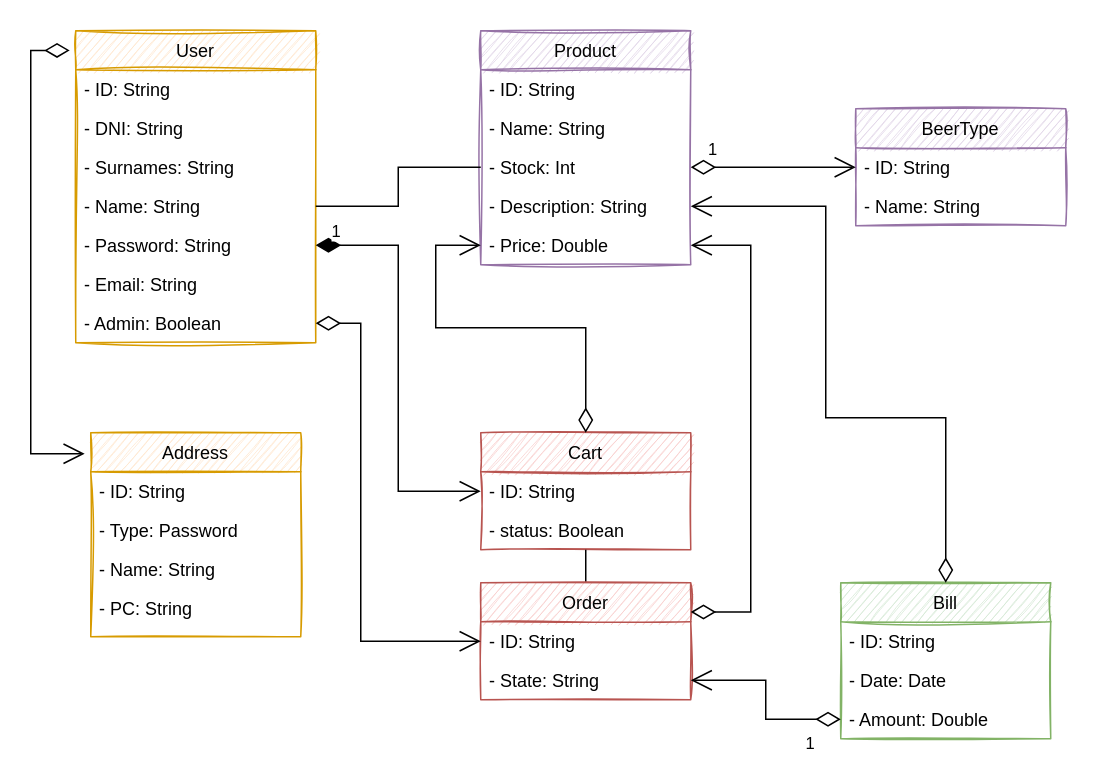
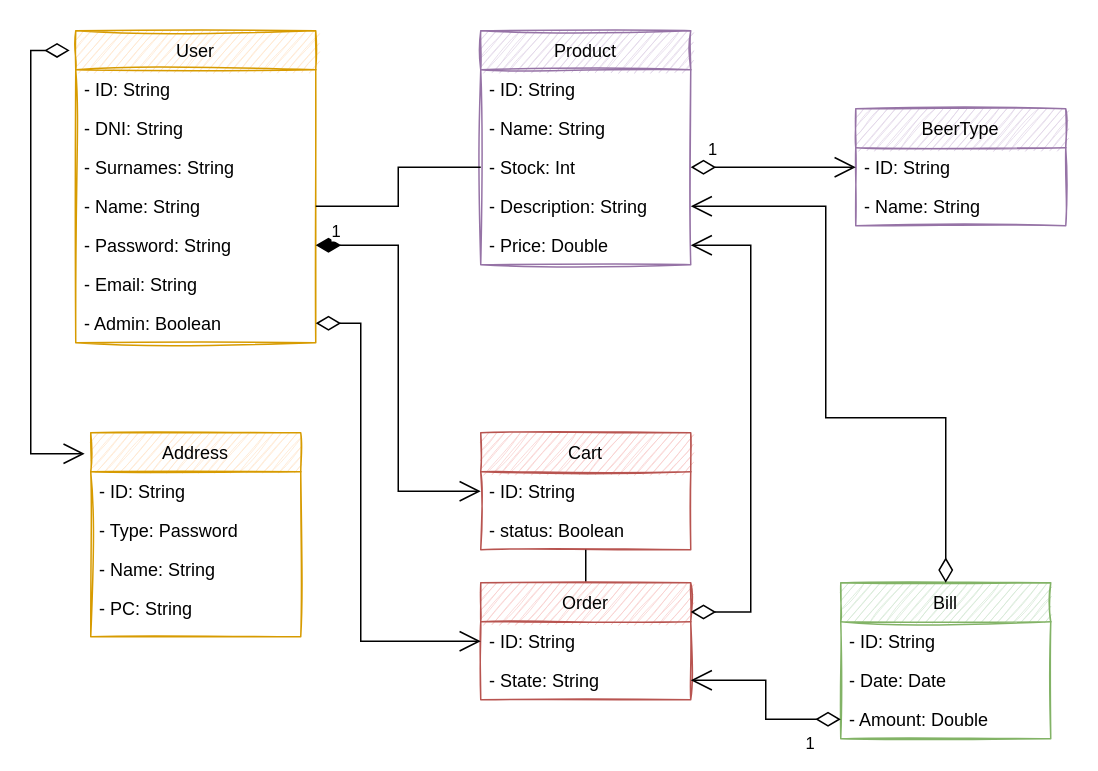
edge "- Price: Double" -- "Cart": removed
